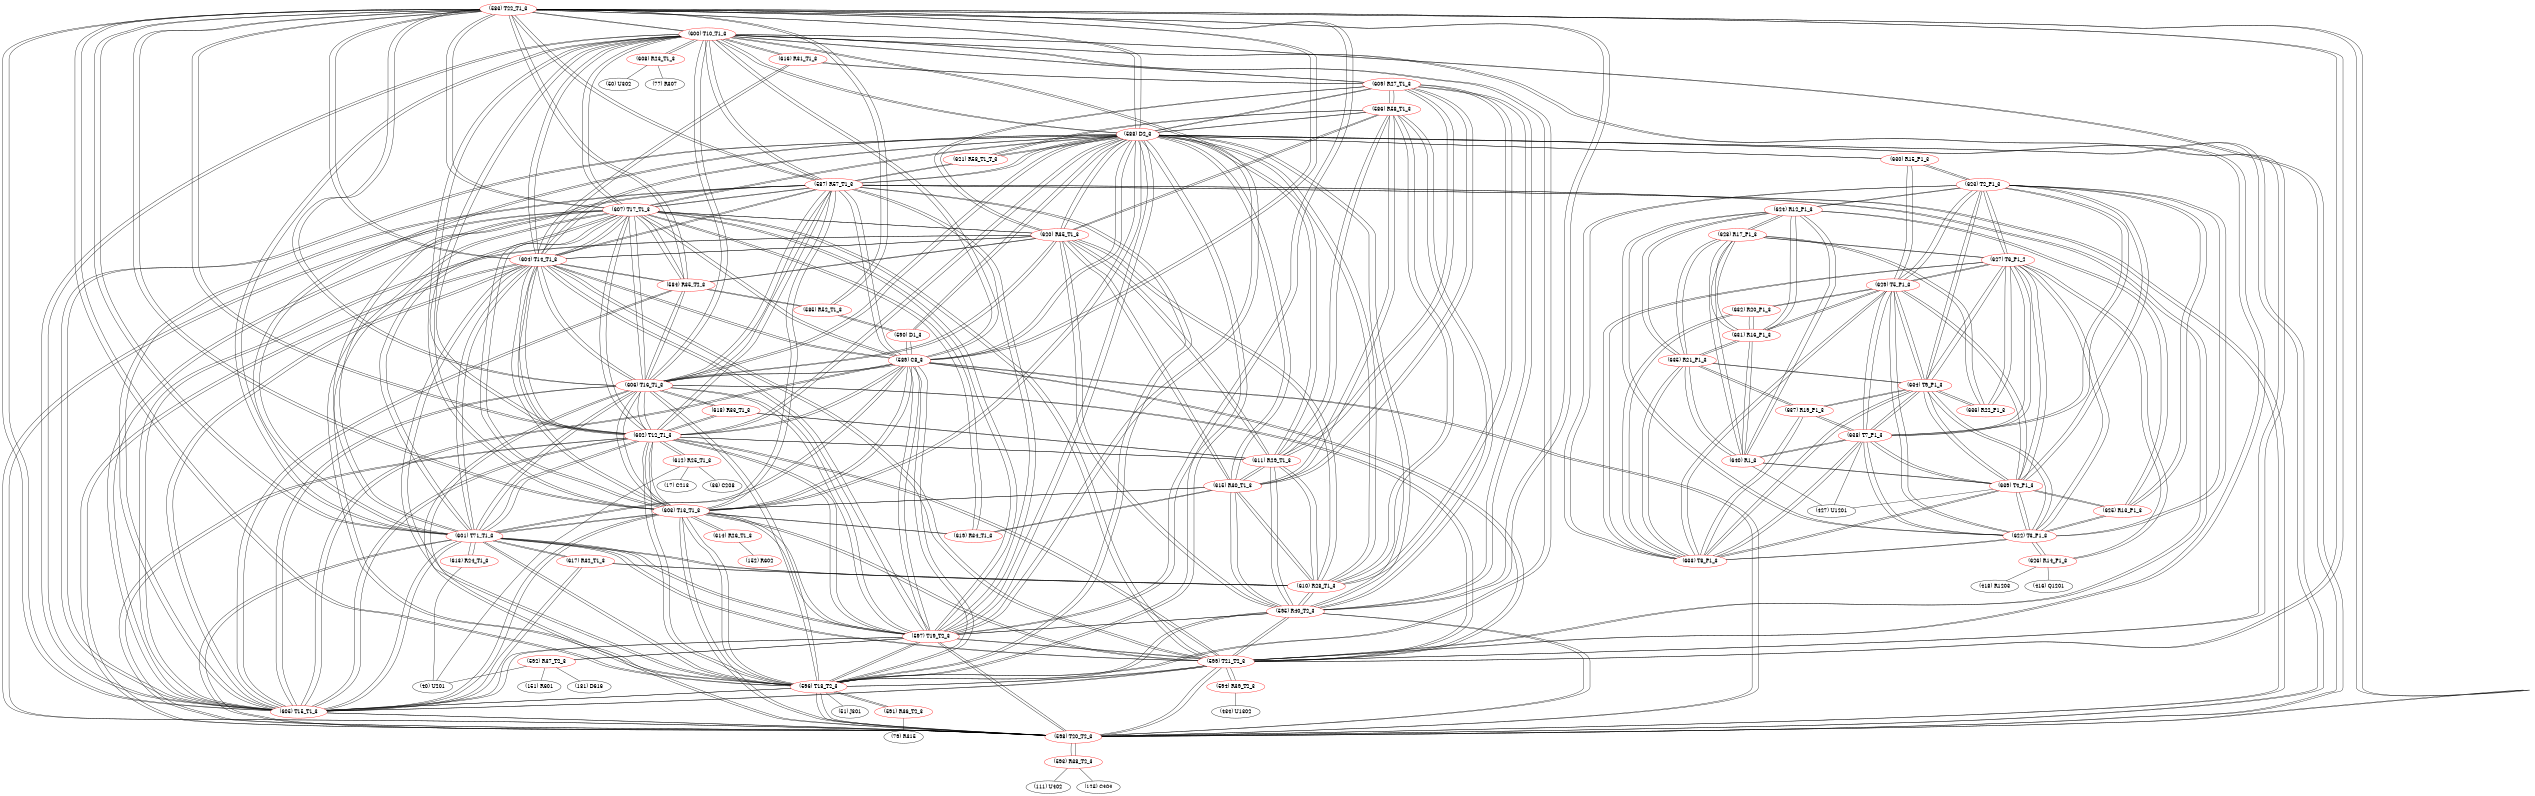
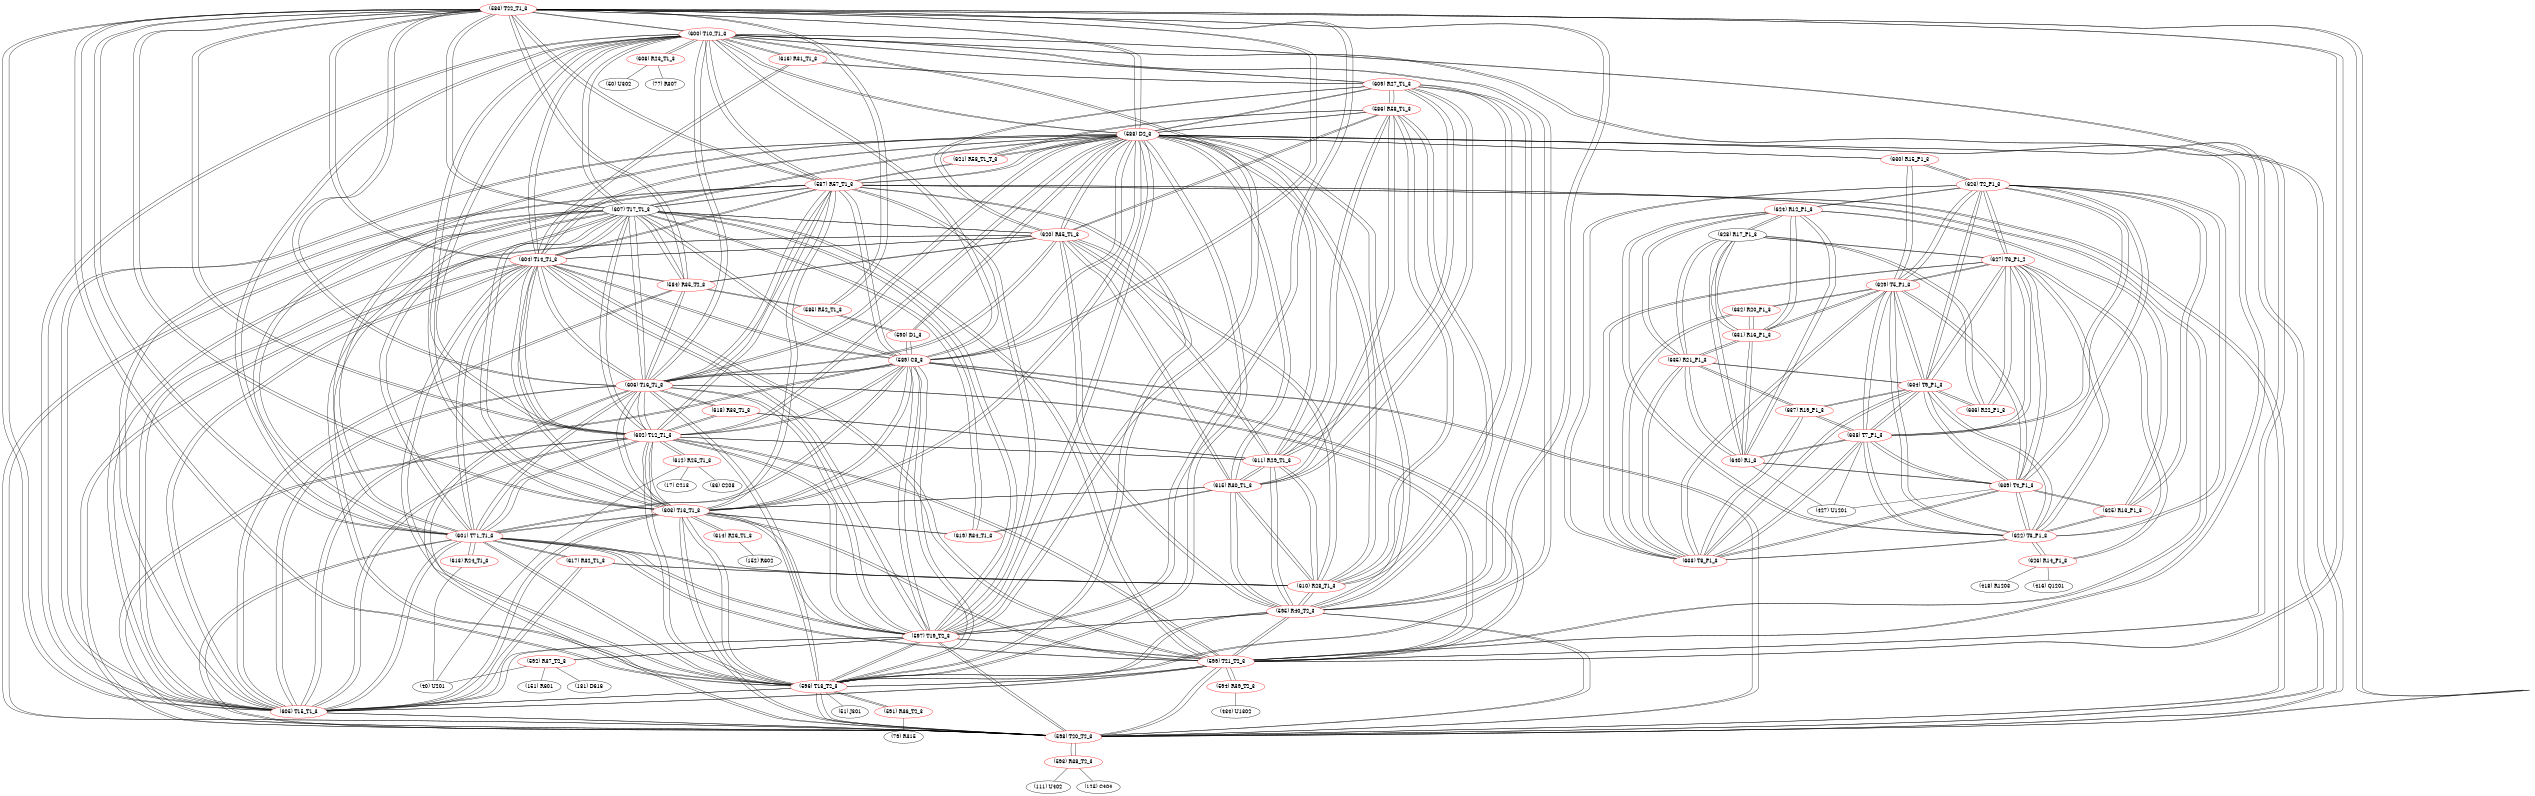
node "(607) T17_T1_3": color red -> black
node "(628) R17_P1_3": color red -> black
node "(152) R602": color red -> black
